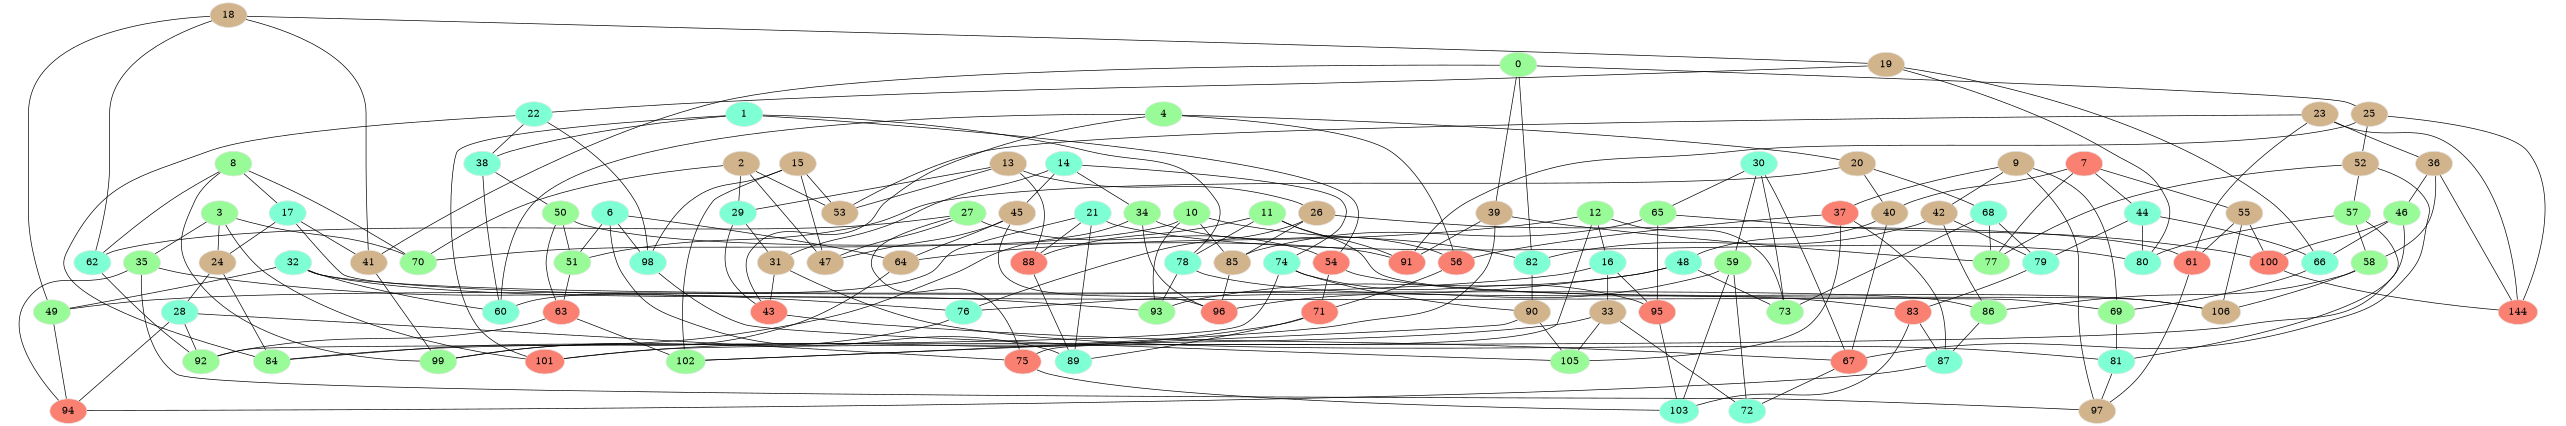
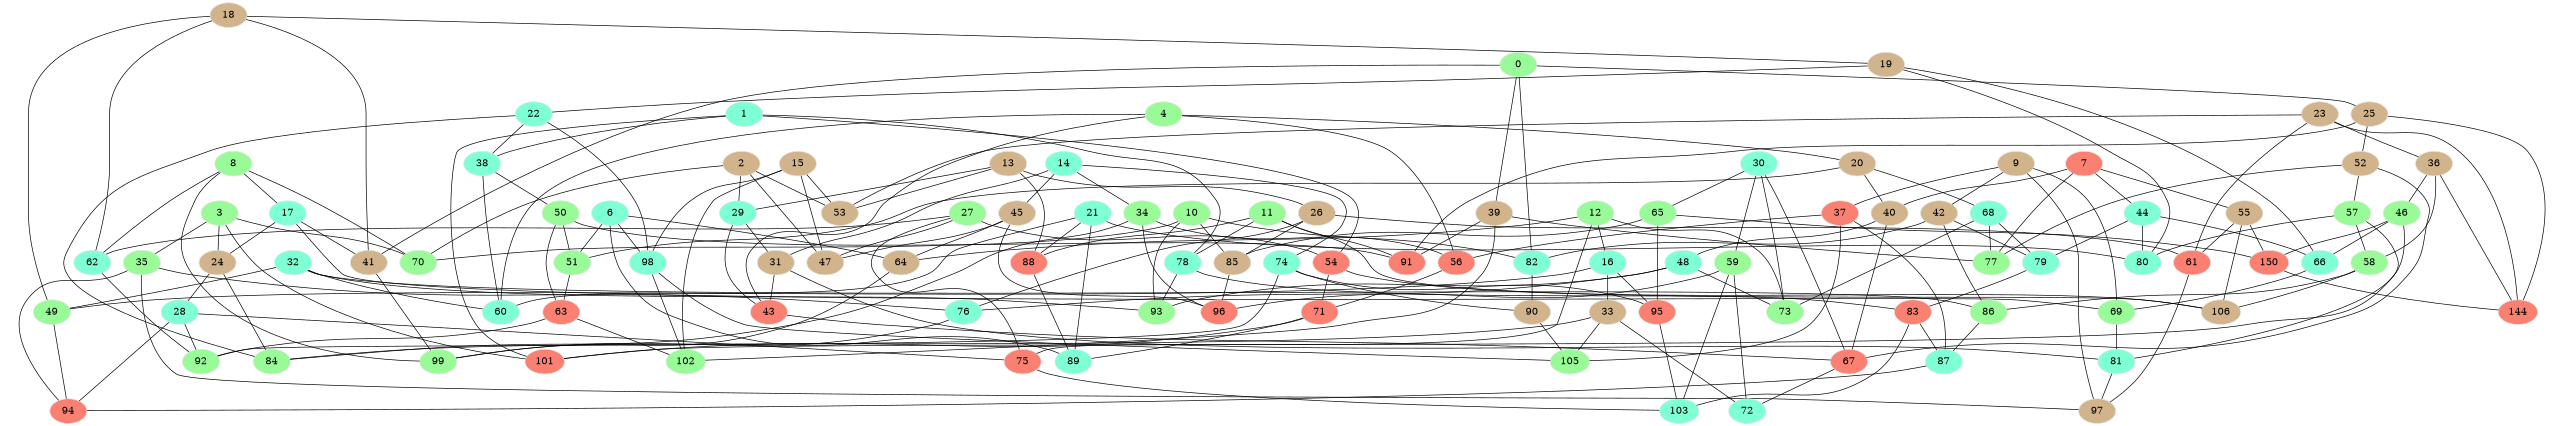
node "100": label "100" -> "150"
edge "90" -- "102": now "98" -- "102"
